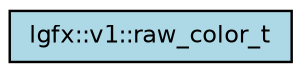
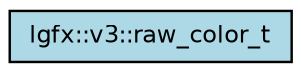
node "lgfx::v1::raw_color_t": label "lgfx::v1::raw_color_t" -> "lgfx::v3::raw_color_t"
